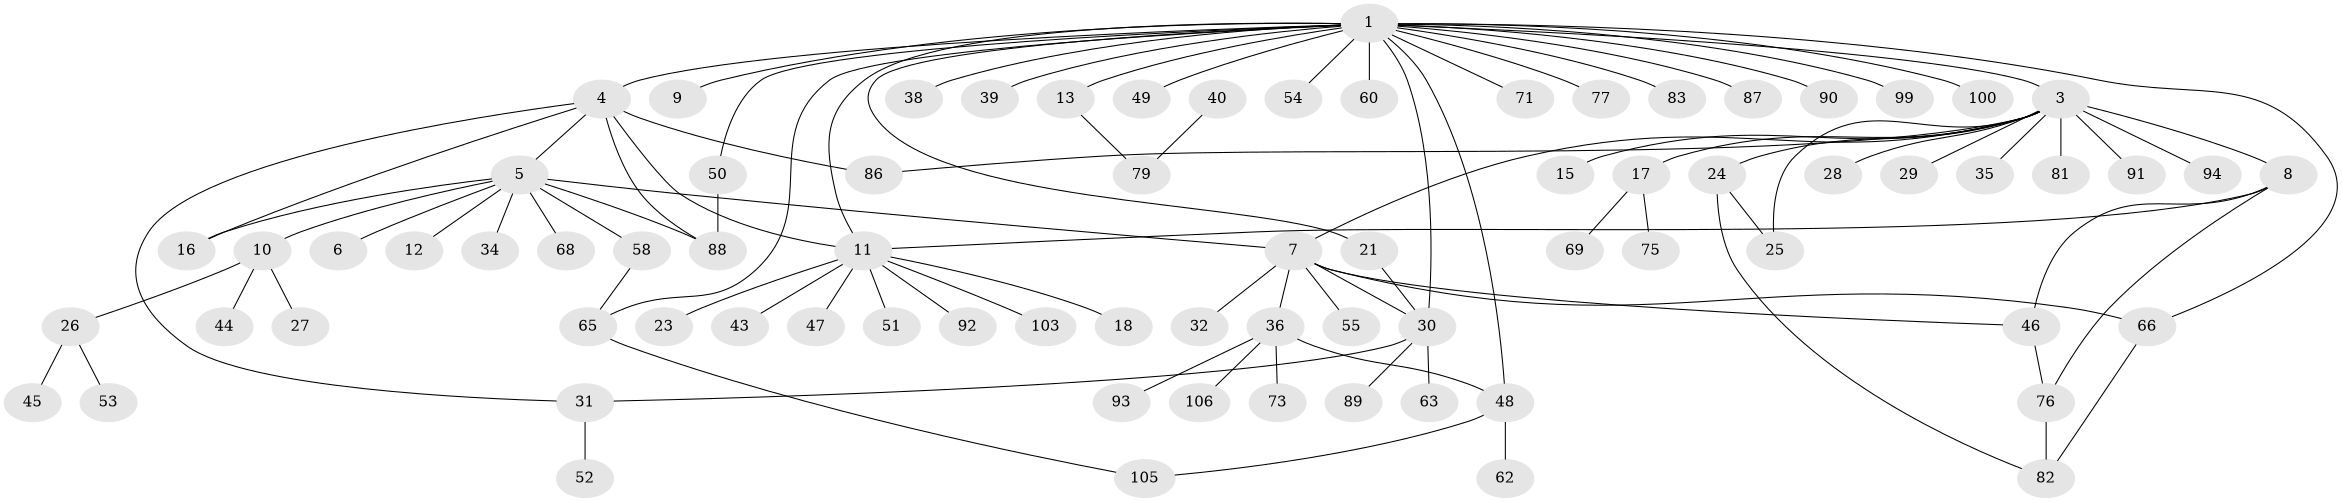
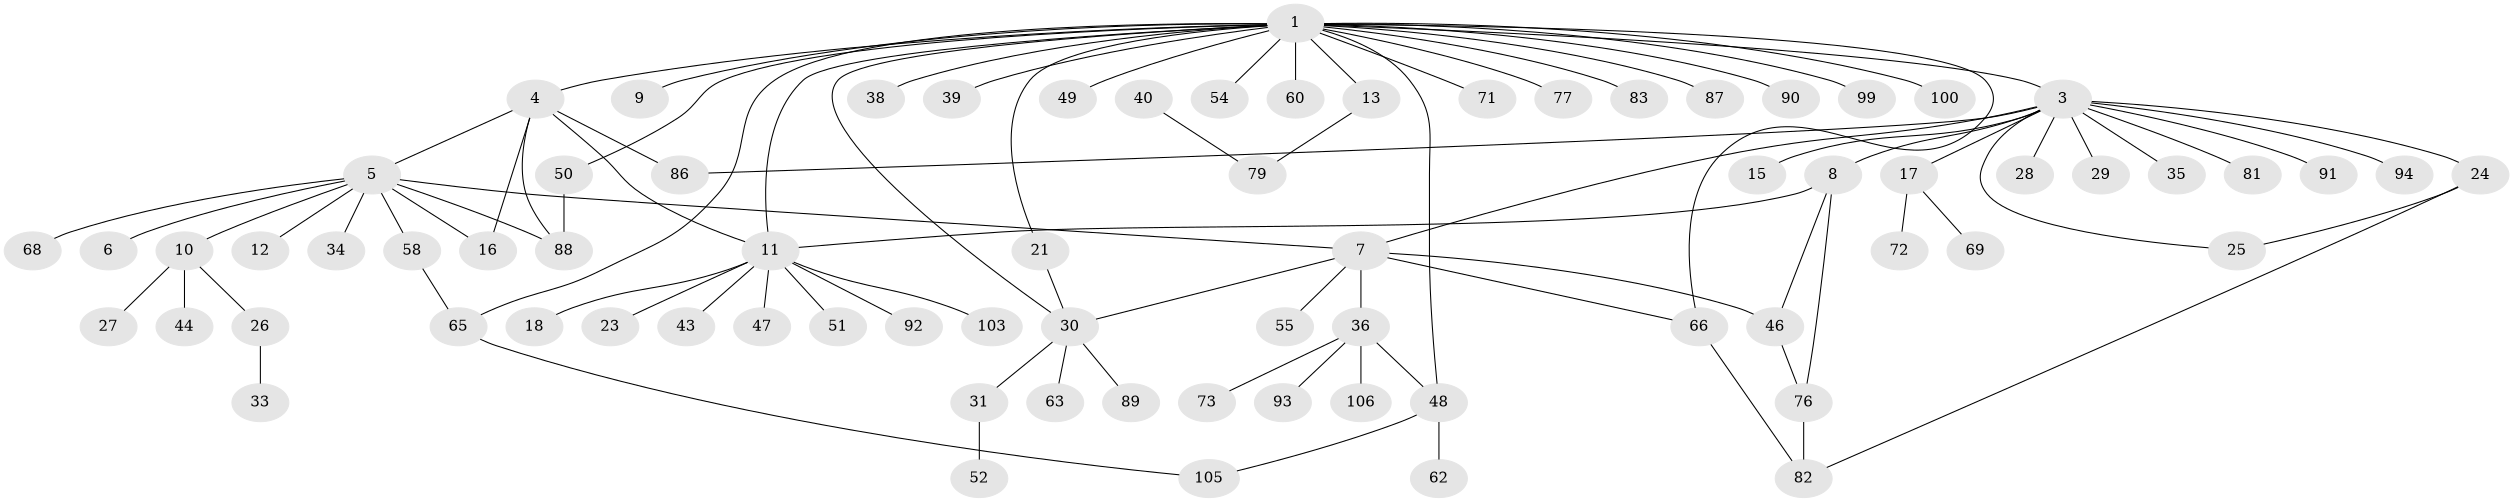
node "75": label "75" -> "72"
edge "4" -- "31": removed
node "32": removed
node "45": removed
node "53": label "53" -> "33"
